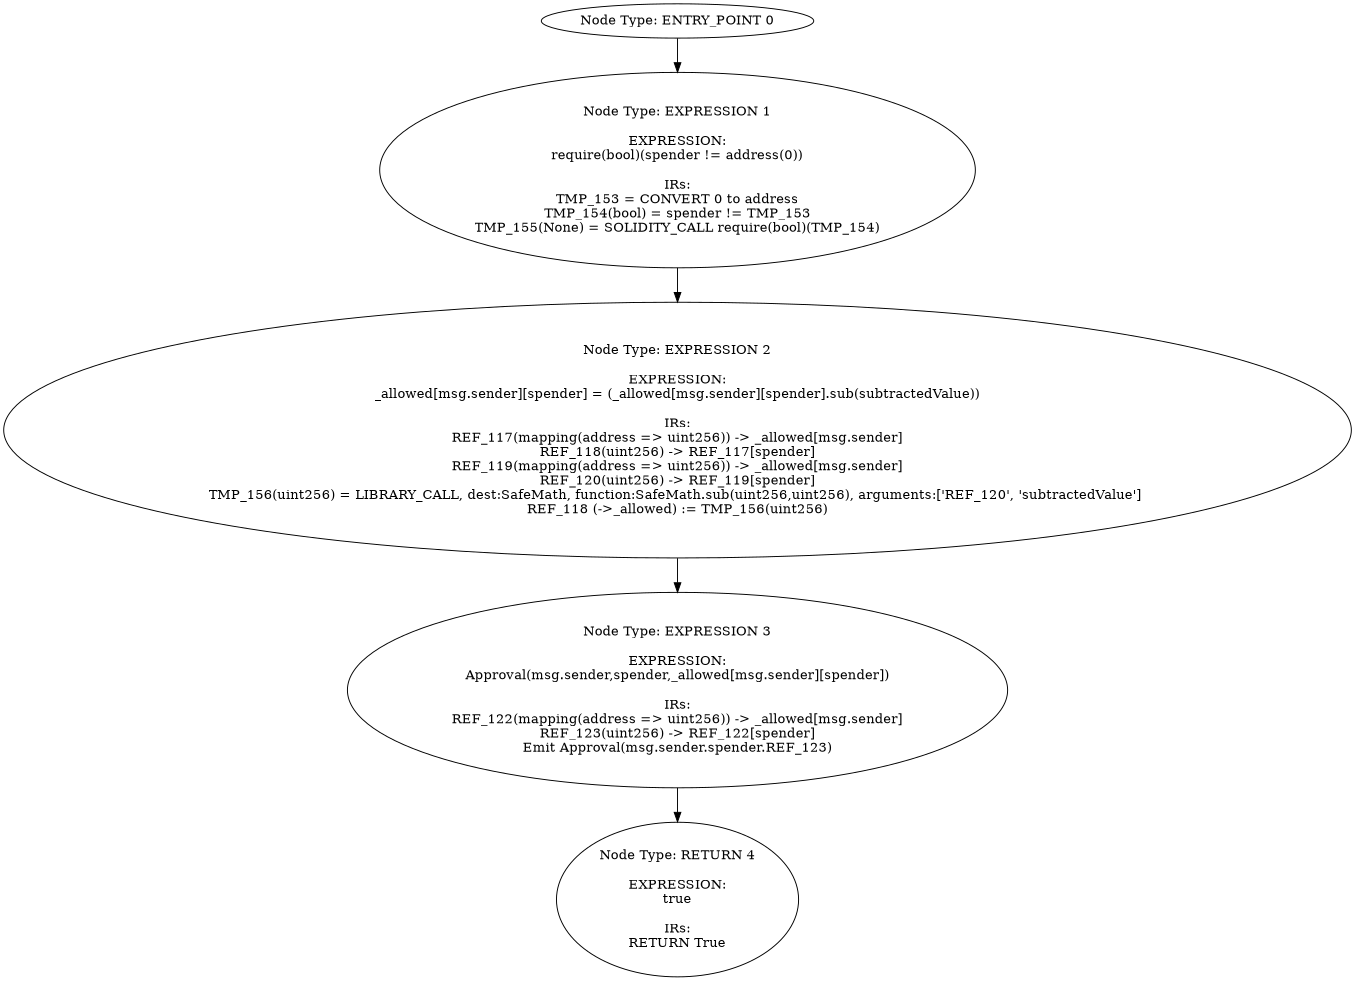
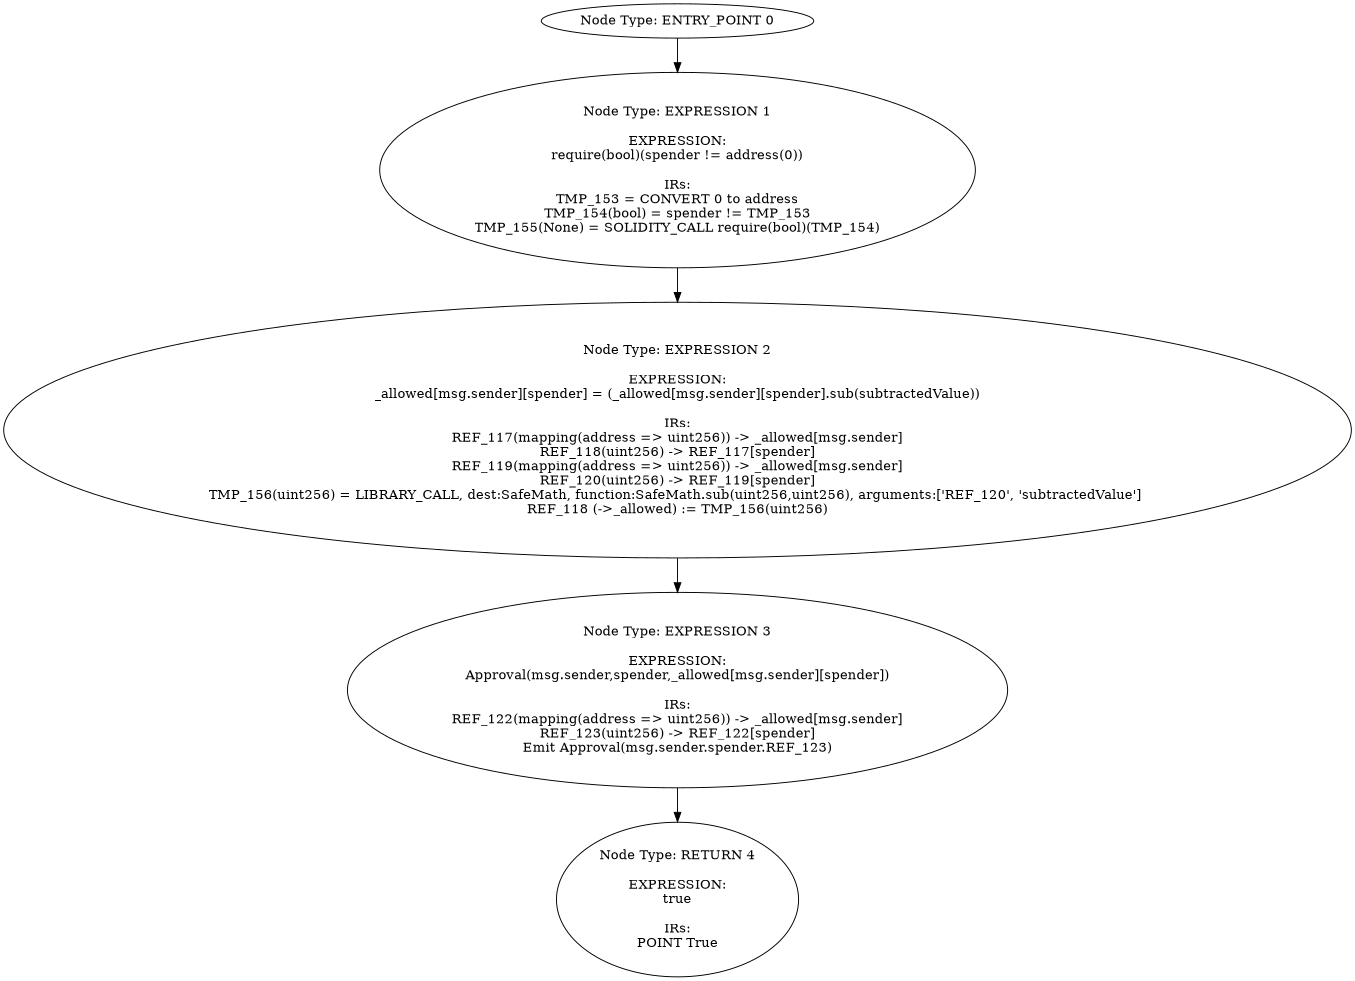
node "Node Type: RETURN 4 EXPRESSION: true IRs: RETURN True": label "Node Type: RETURN 4 EXPRESSION: true IRs: RETURN True" -> "Node Type: RETURN 4 EXPRESSION: true IRs: POINT True"
